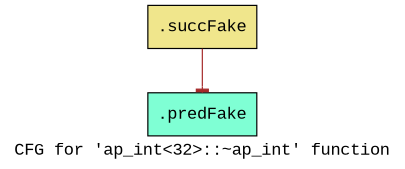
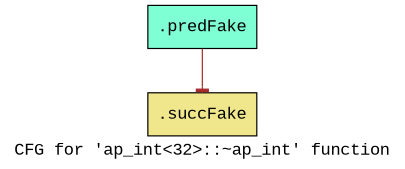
edge ".succFake" -> ".predFake": reversed
